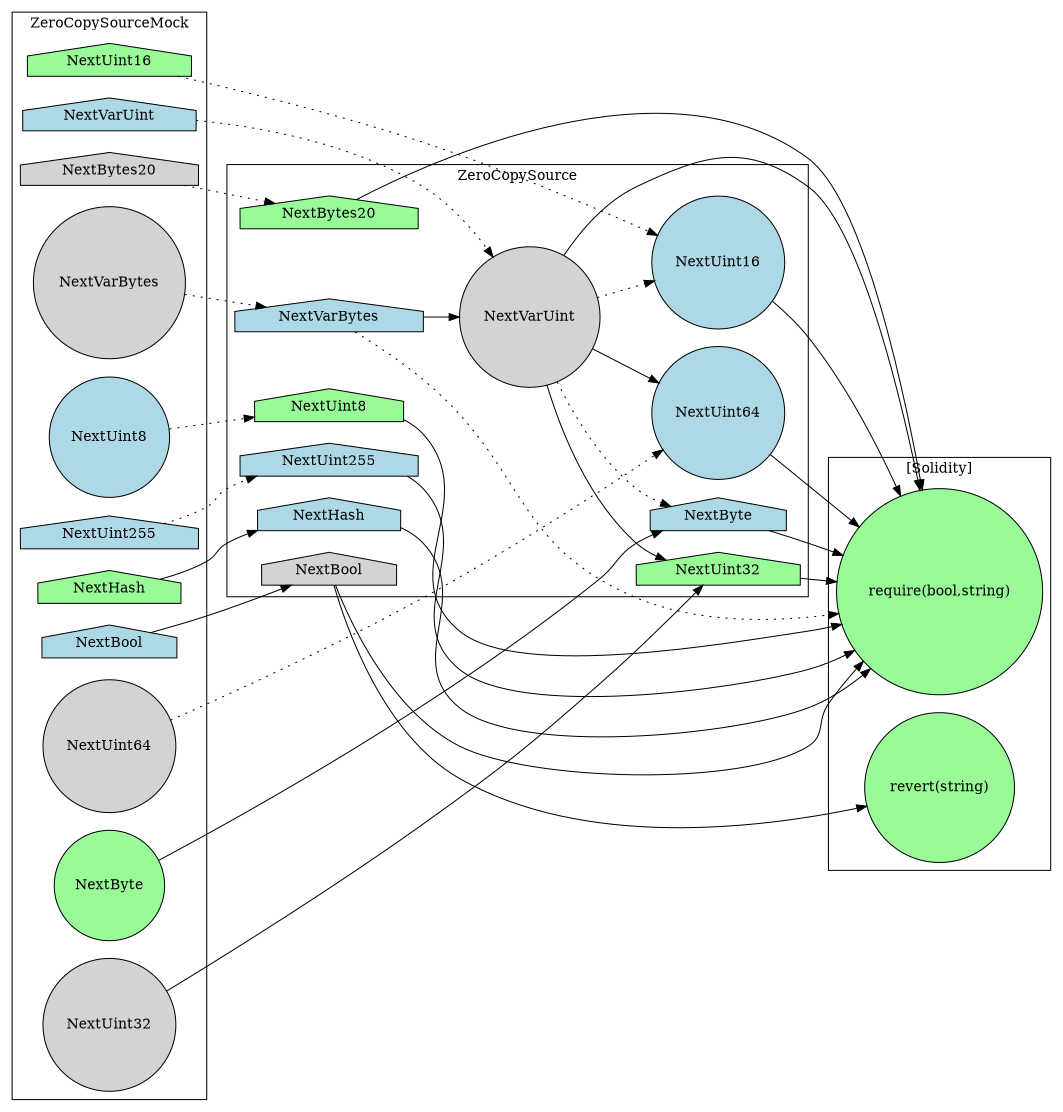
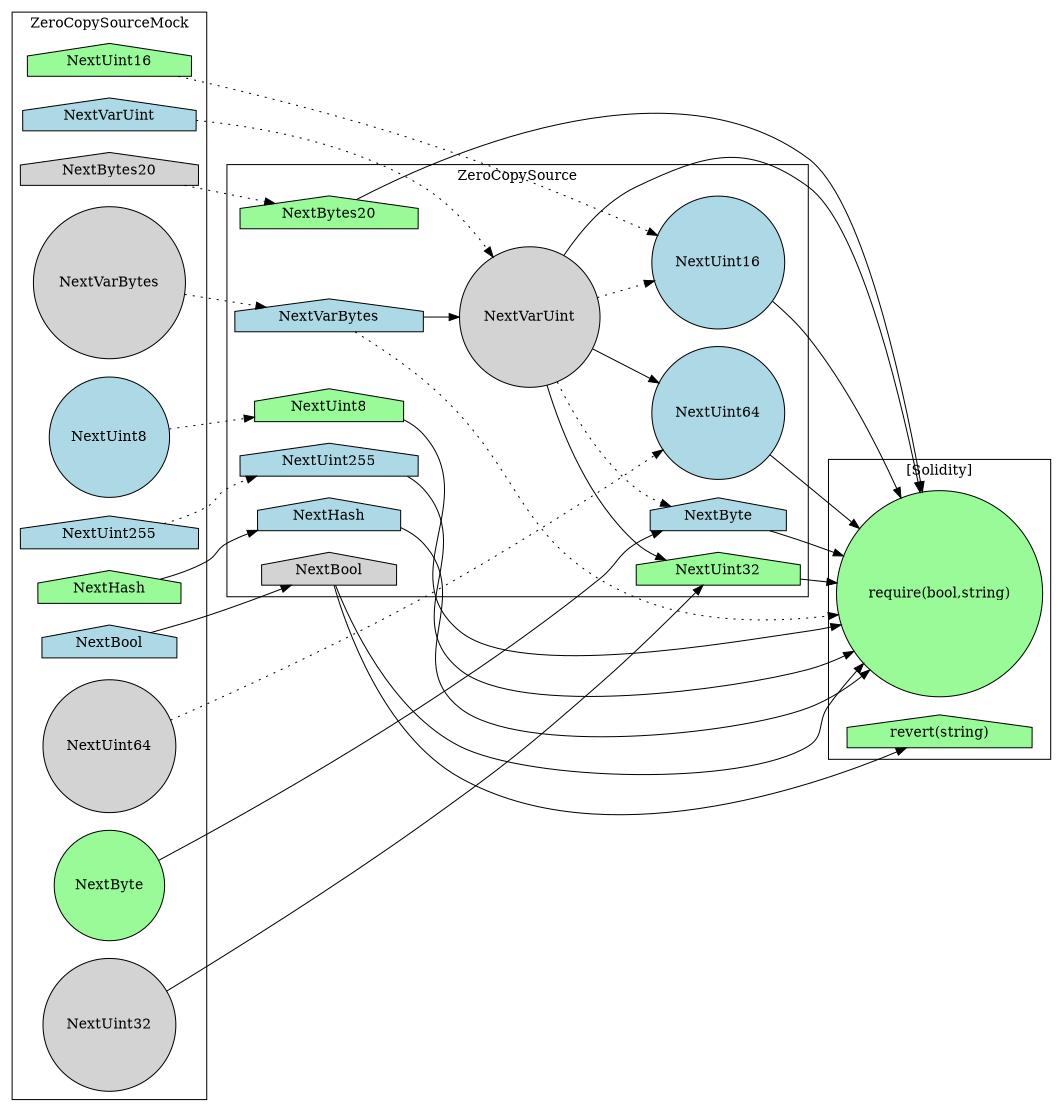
node "revert(string)": shape circle -> house
